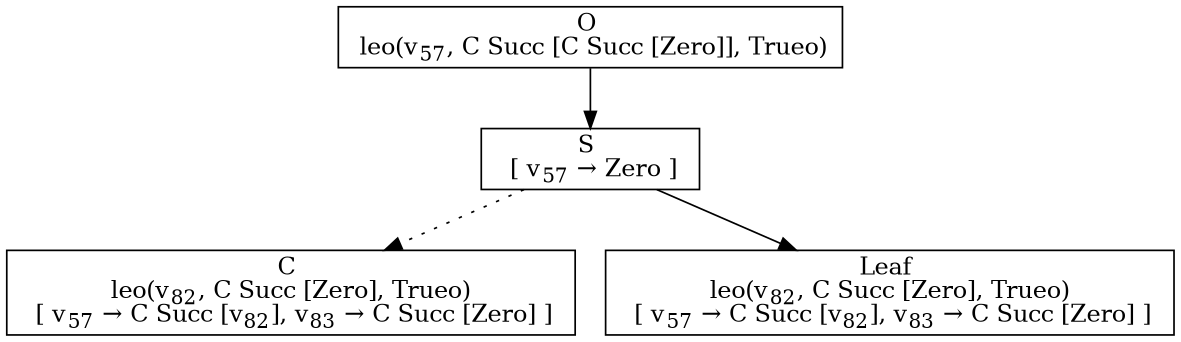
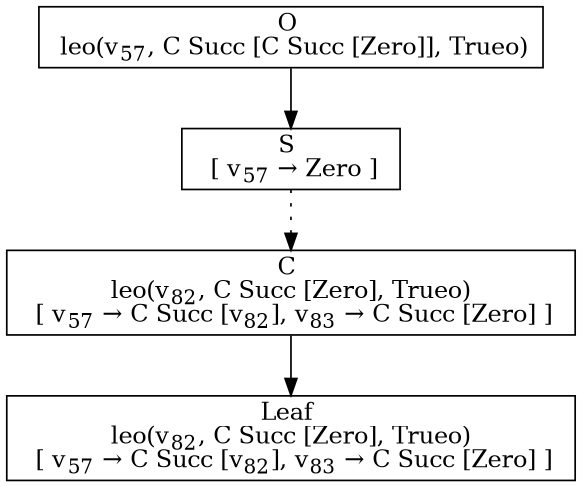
edge "S" -> "Leaf": now "C" -> "Leaf"
